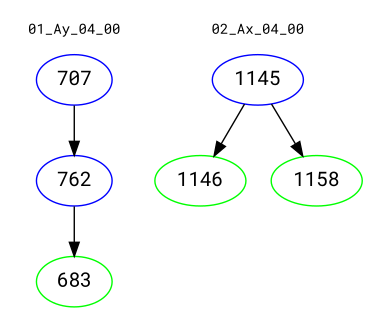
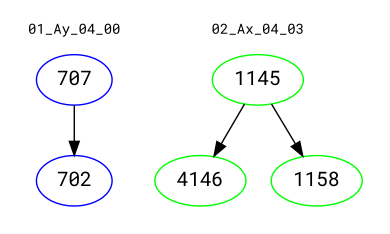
cluster "02_Ax_04_00": label "02_Ax_04_00" -> "02_Ax_04_03"
node "1145": color blue -> green
node "762": label "762" -> "702"
node "1146": label "1146" -> "4146"
node "683": removed
